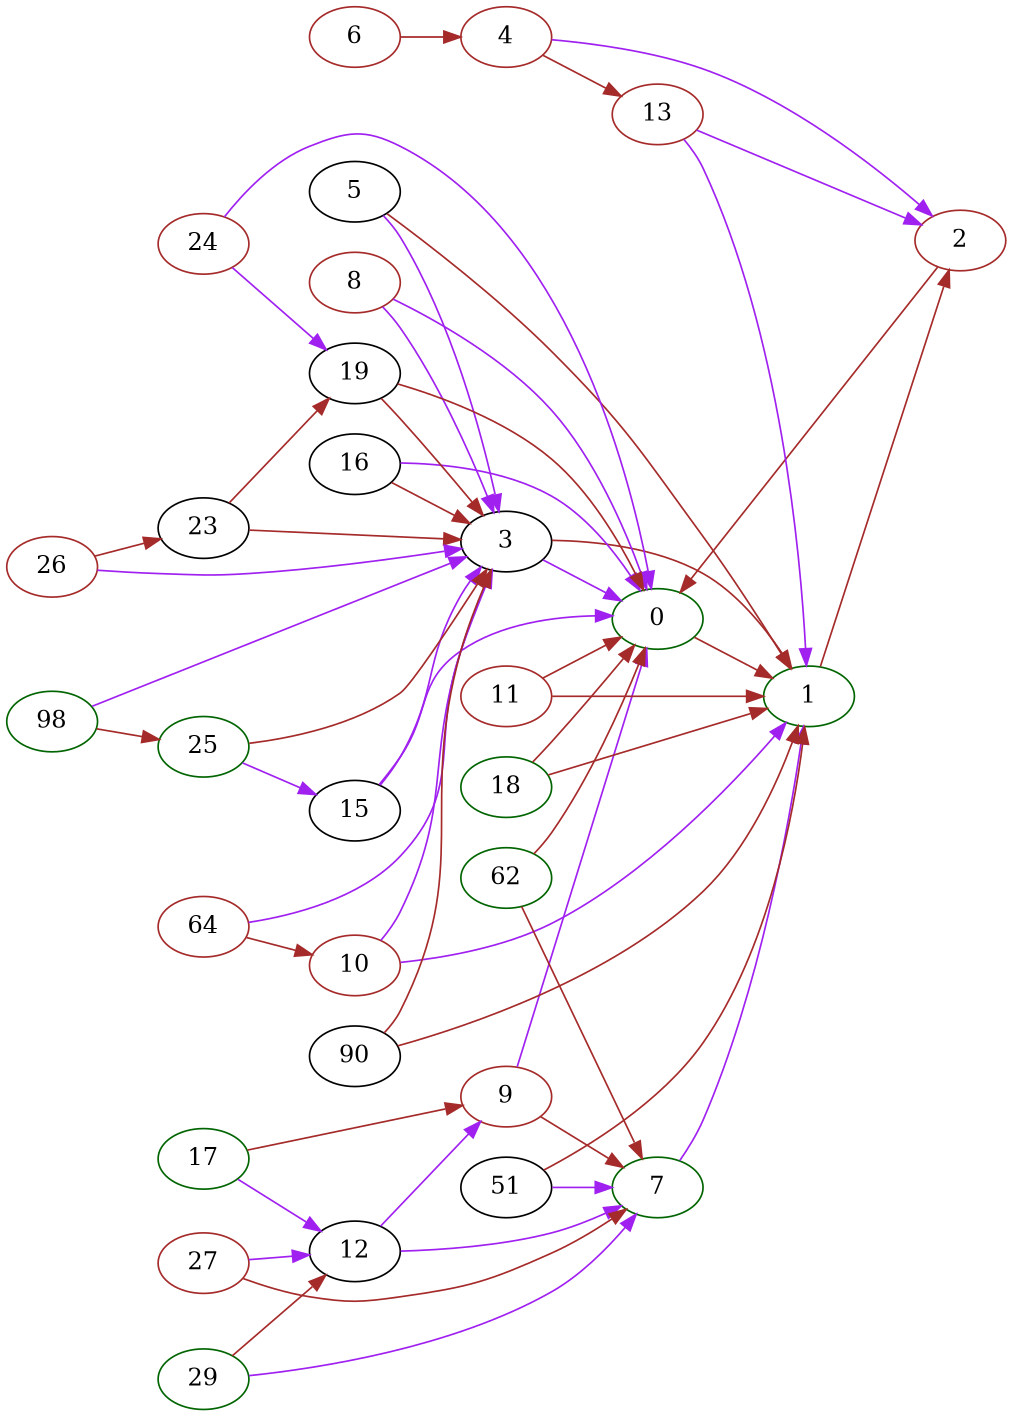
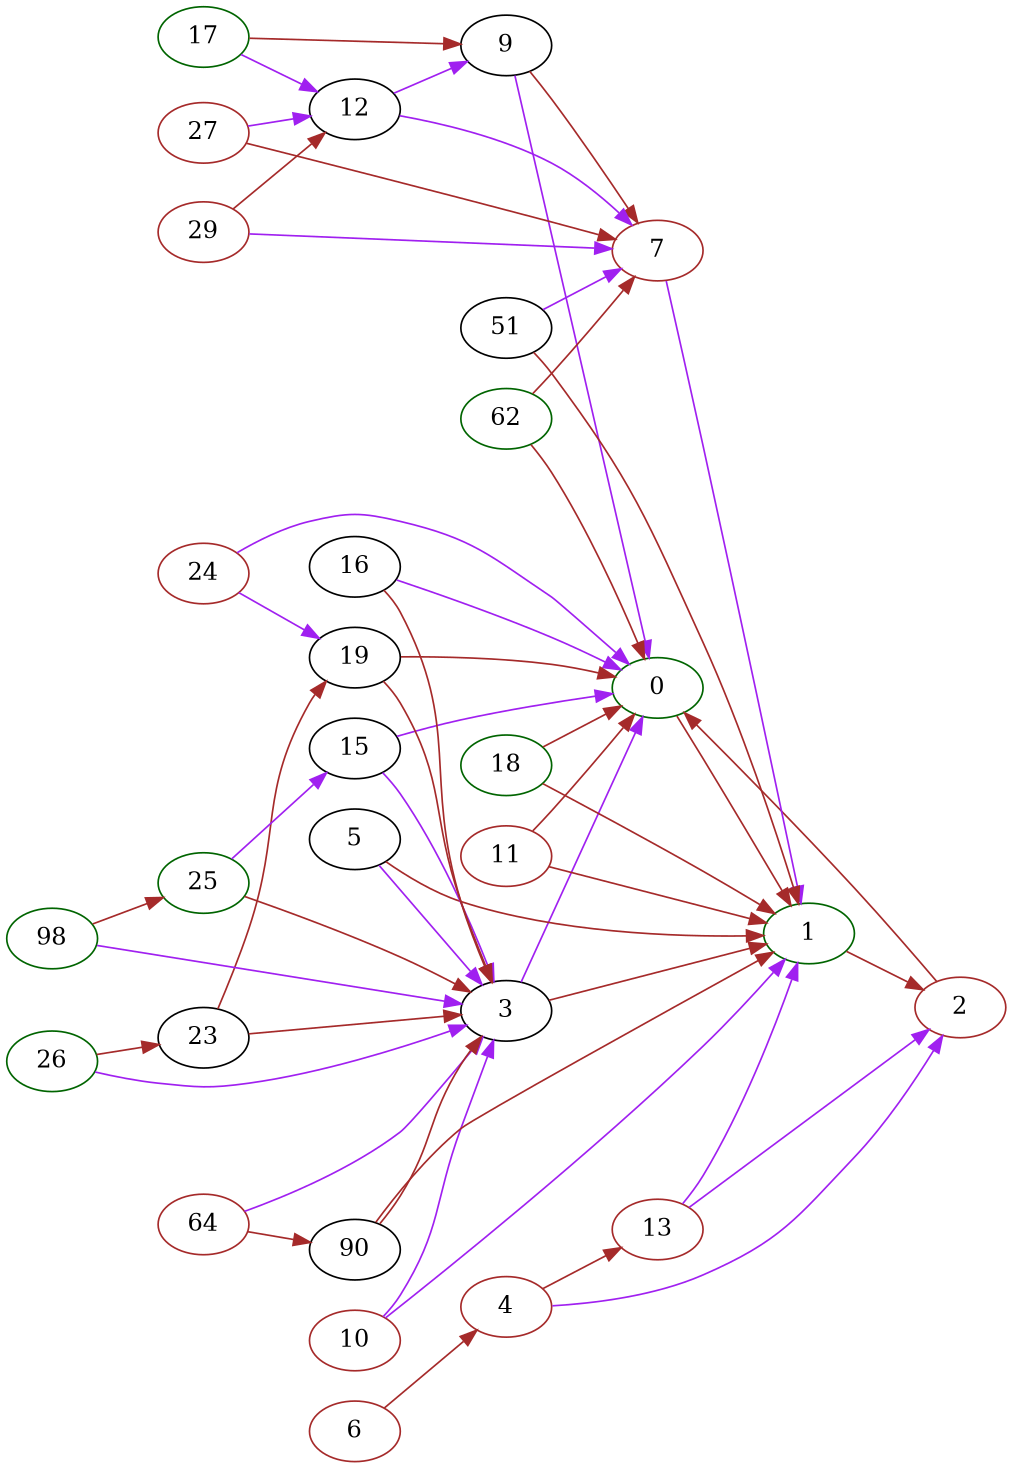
node "8": removed
node "26": color brown -> darkgreen
edge "64" -> "10": now "64" -> "90"
node "9": color brown -> black
node "7": color darkgreen -> brown
node "29": color darkgreen -> brown
